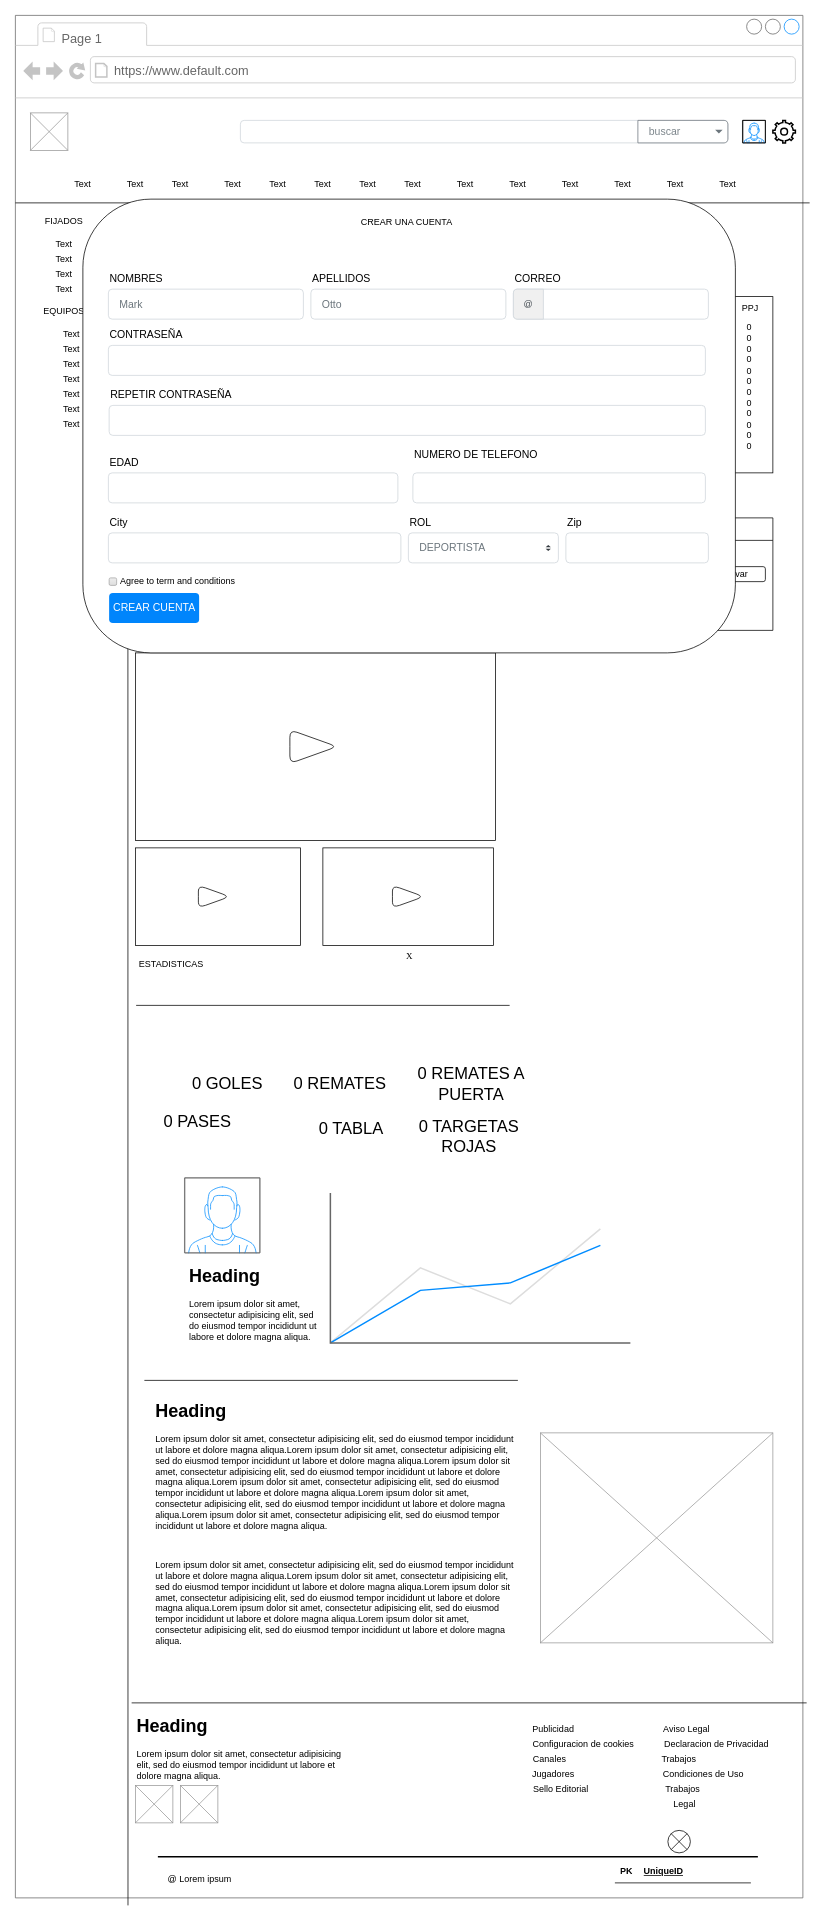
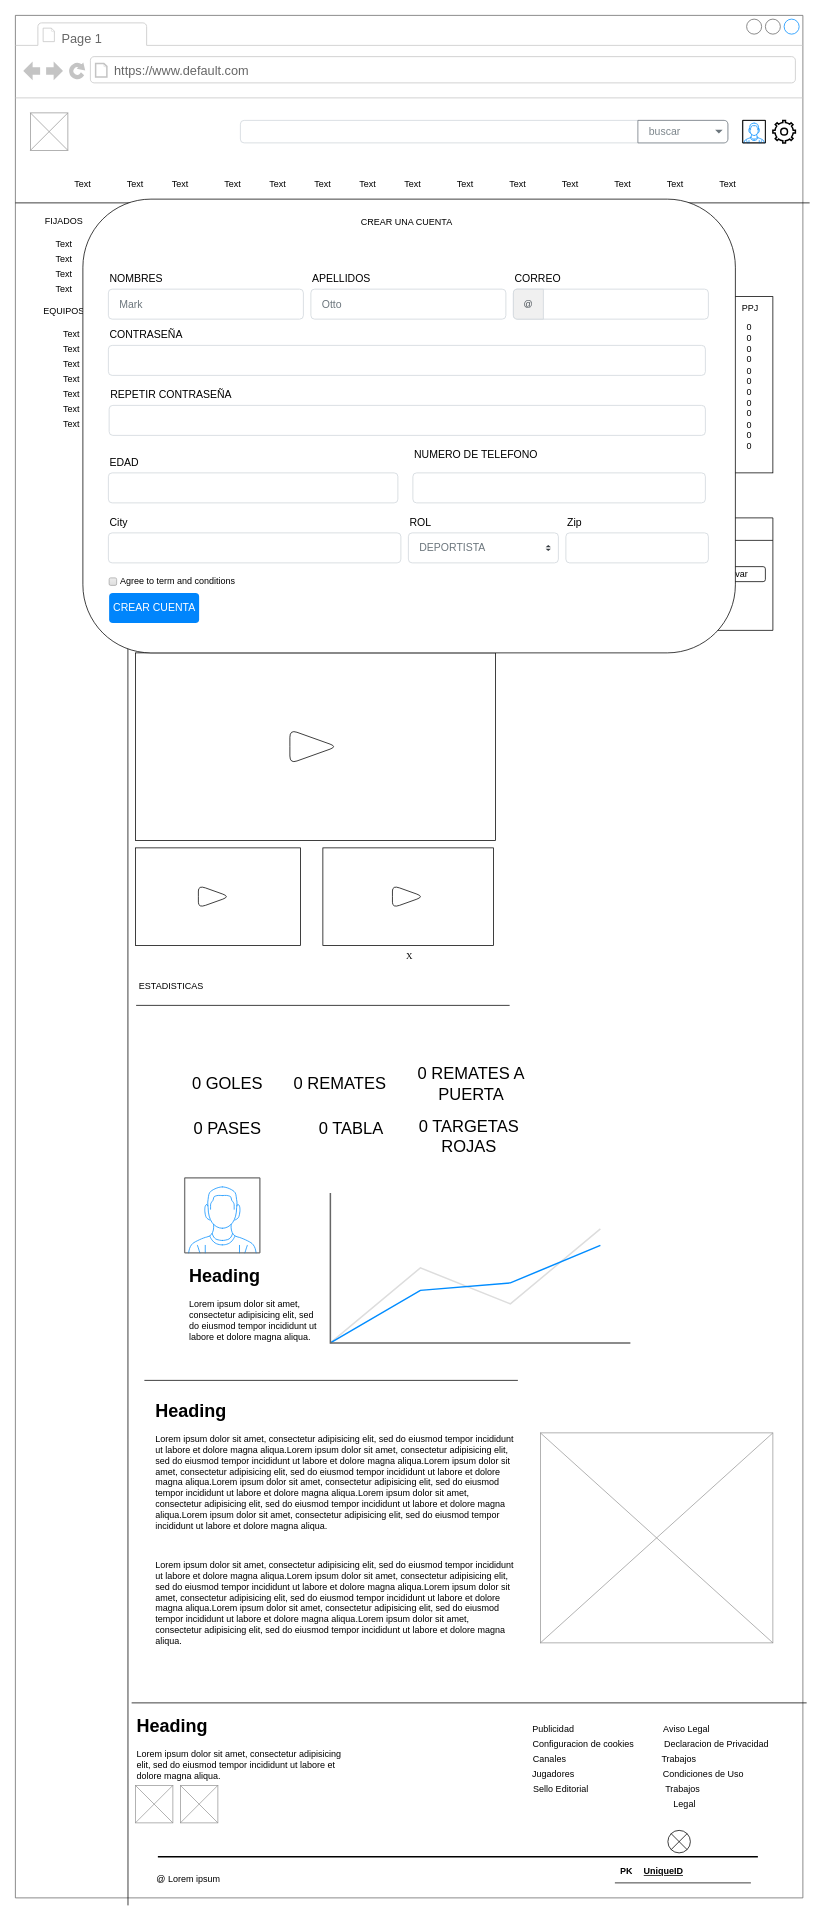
node "ESTADISTICAS": moved (171, 964) -> (171, 987)
node "0 PASES": moved (198, 1122) -> (228, 1129)
node "@ Lorem ipsum": moved (201, 1879) -> (190, 1879)
